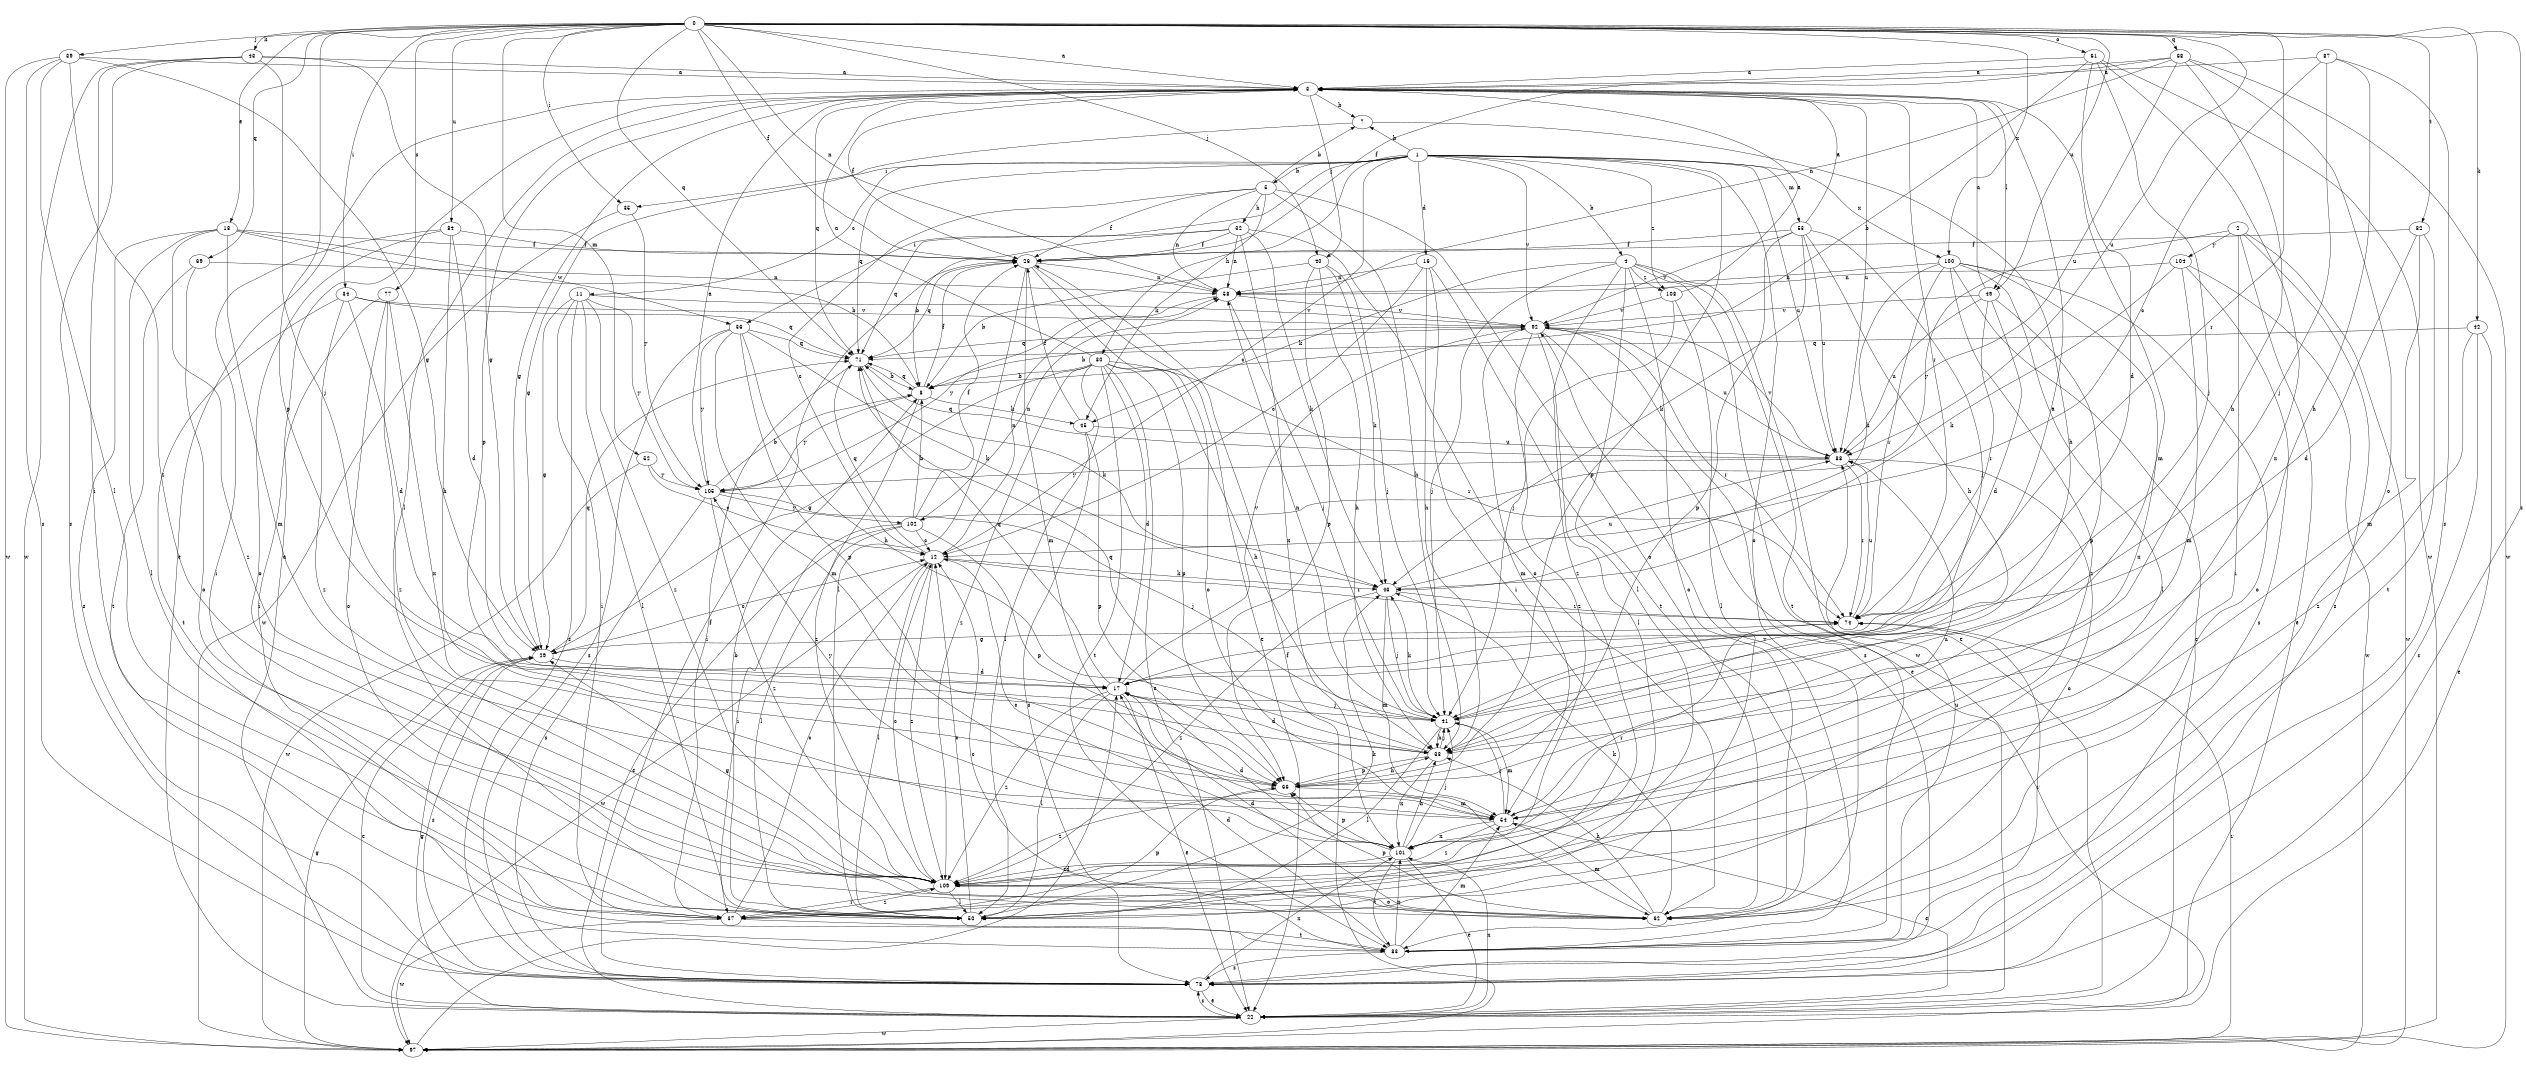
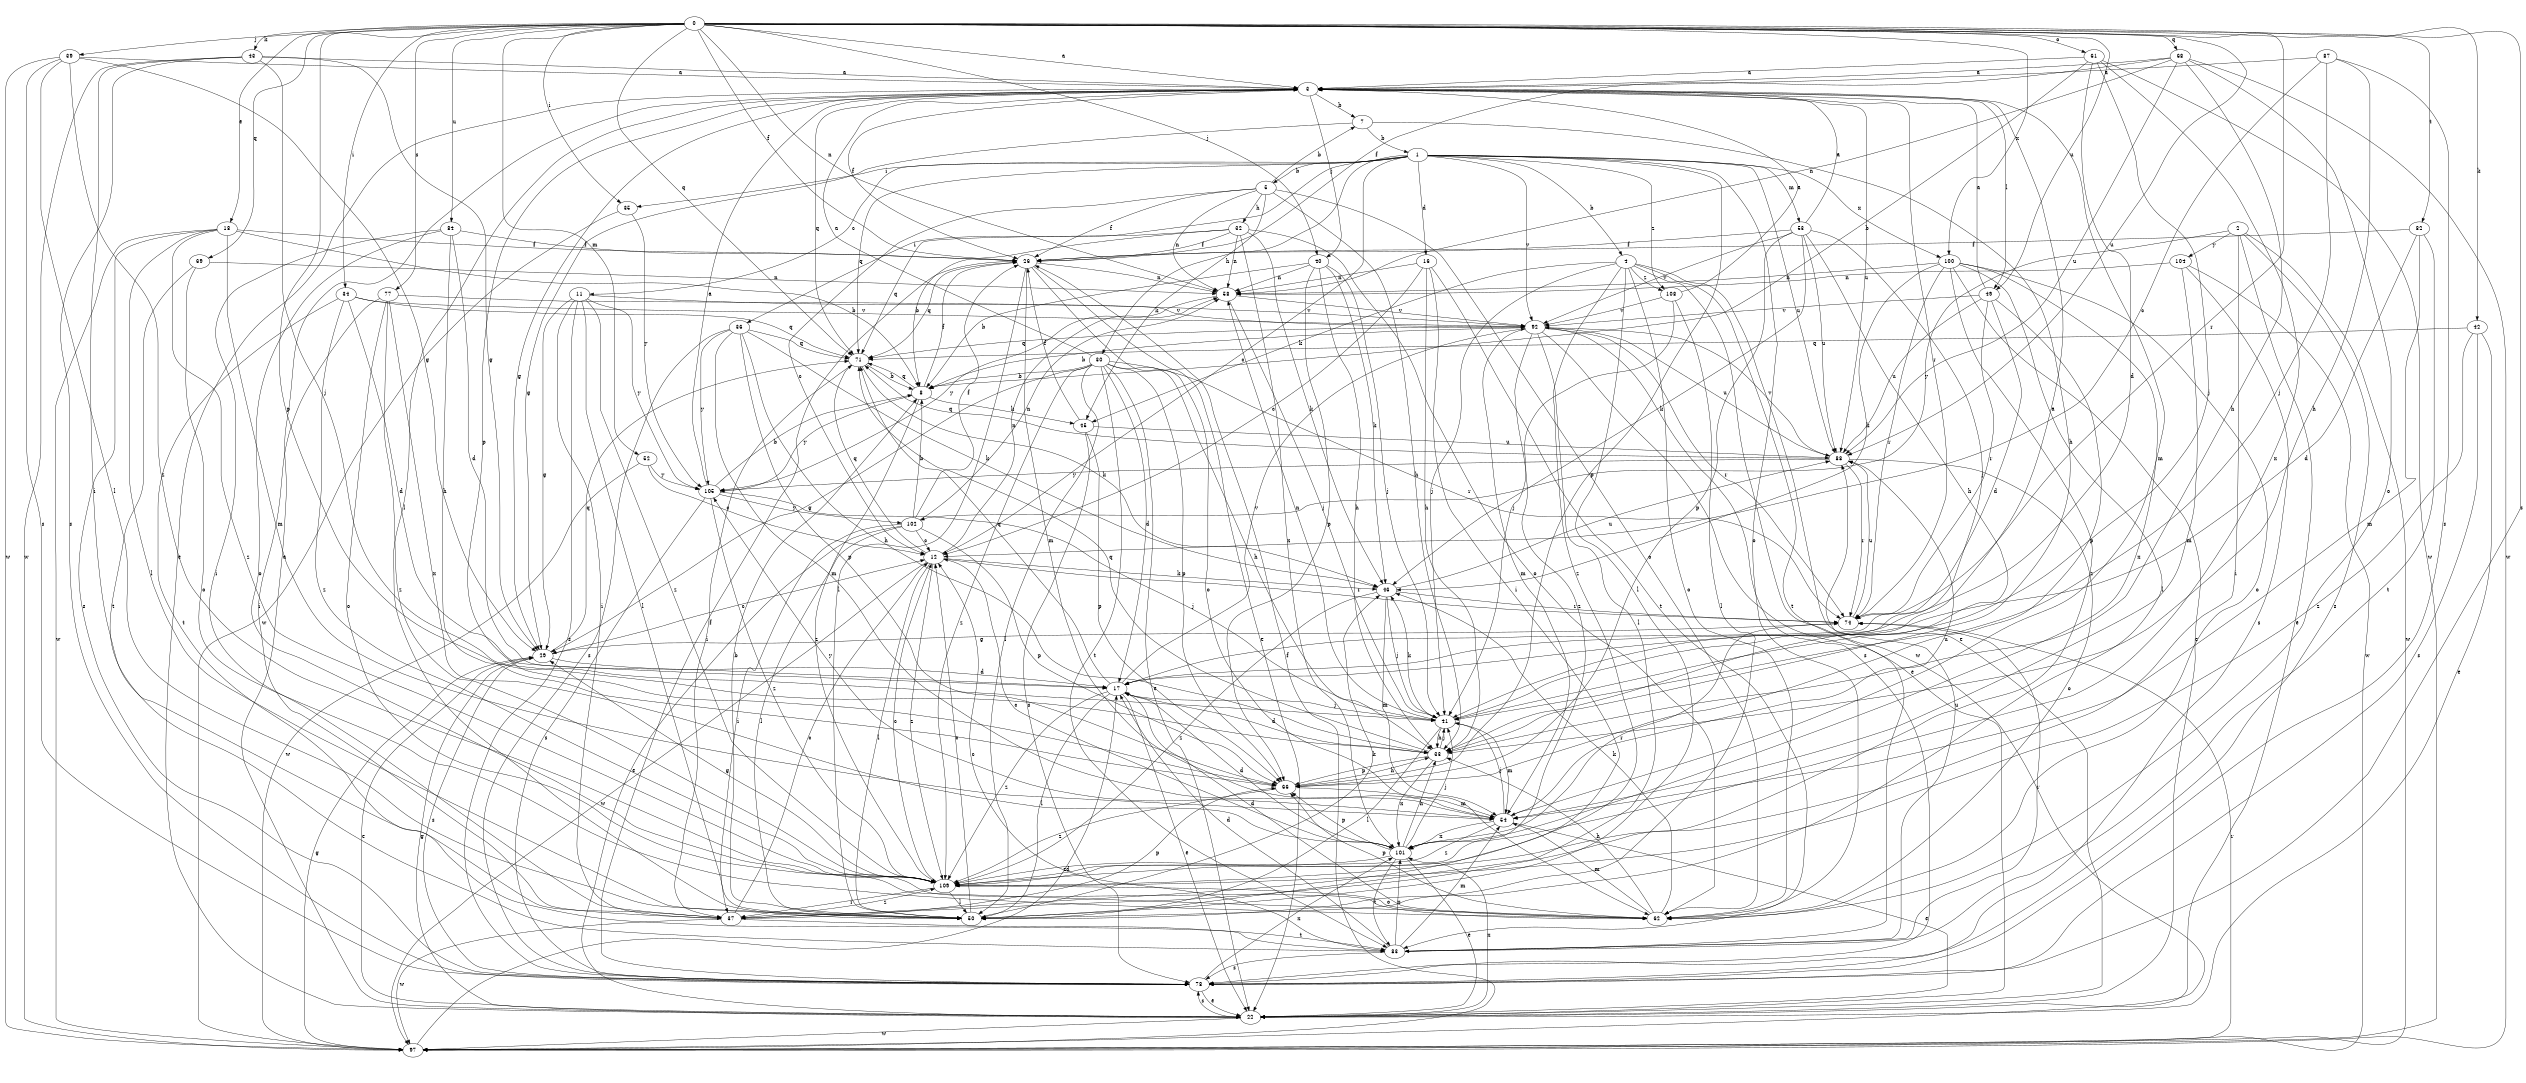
edge "1" -> "7": reversed
edge "18" -> "36": now "18" -> "97"
edge "40" -> "58": added, label "n"
edge "104" -> "46": removed, label "k"
edge "83" -> "92": now "77" -> "92"
